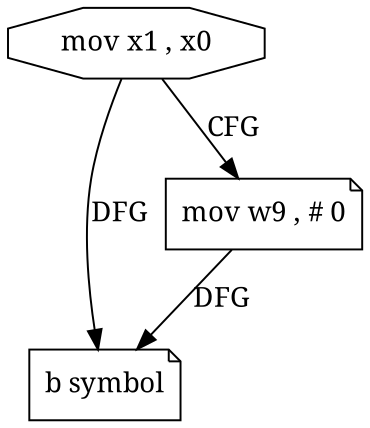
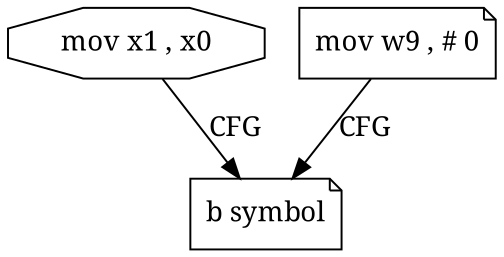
edge "mov x1 , x0" -> "mov w9 , # 0": removed, label "CFG"
edge "mov x1 , x0" -> "b symbol": label "DFG" -> "CFG"
edge "mov w9 , # 0" -> "b symbol": label "DFG" -> "CFG"
